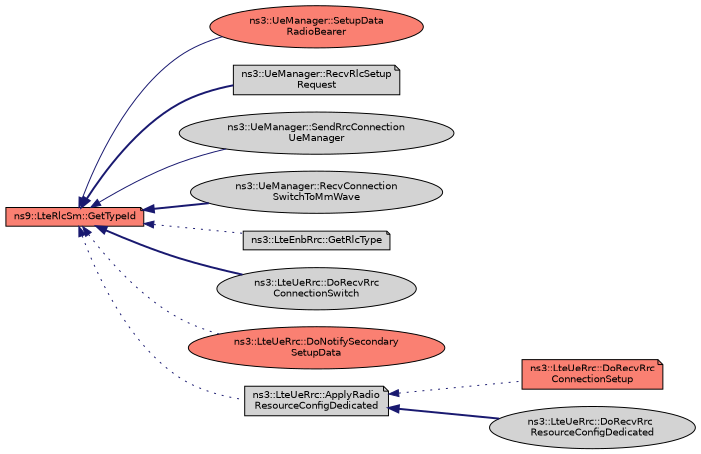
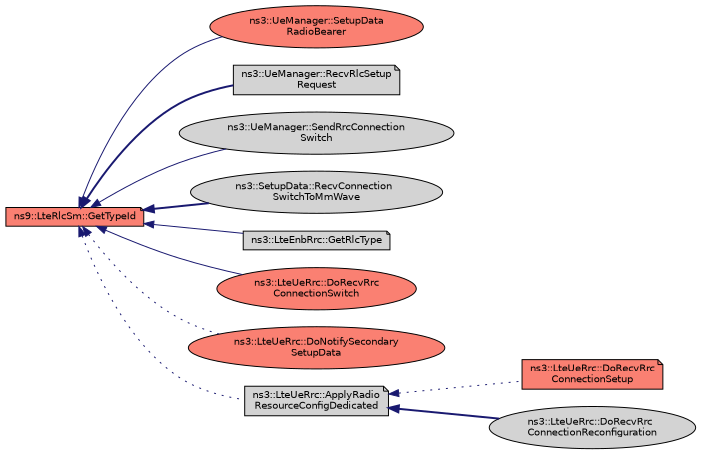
node "ns3::UeManager::SendRrcConnection UeManager": label "ns3::UeManager::SendRrcConnection UeManager" -> "ns3::UeManager::SendRrcConnection Switch"
node "ns3::UeManager::RecvConnection SwitchToMmWave": label "ns3::UeManager::RecvConnection SwitchToMmWave" -> "ns3::SetupData::RecvConnection SwitchToMmWave"
edge "ns3::LteEnbRrc::GetRlcType" -> "ns9::LteRlcSm::GetTypeId": style dotted -> solid
edge "ns3::LteUeRrc::DoRecvRrc ConnectionSwitch" -> "ns9::LteRlcSm::GetTypeId": style bold -> solid
node "ns3::LteUeRrc::DoRecvRrc ConnectionSwitch": fillcolor lightgrey -> salmon
node "ns3::LteUeRrc::DoRecvRrc ResourceConfigDedicated": label "ns3::LteUeRrc::DoRecvRrc ResourceConfigDedicated" -> "ns3::LteUeRrc::DoRecvRrc ConnectionReconfiguration"
